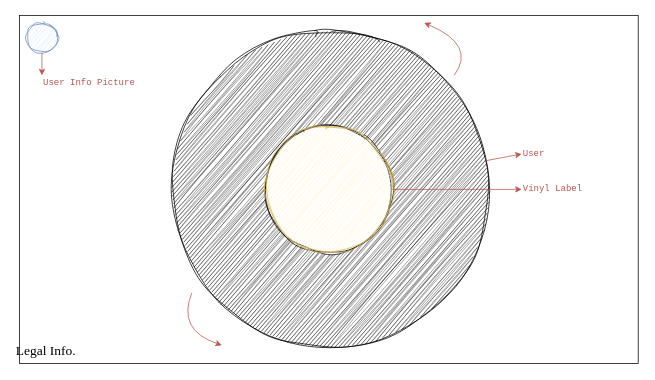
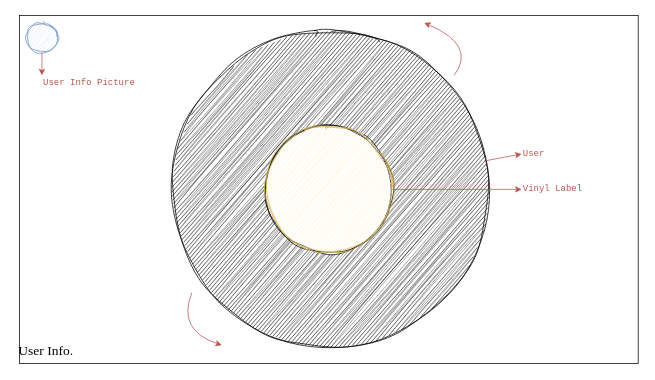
node "Legal Info.": label "Legal Info." -> "User Info."
